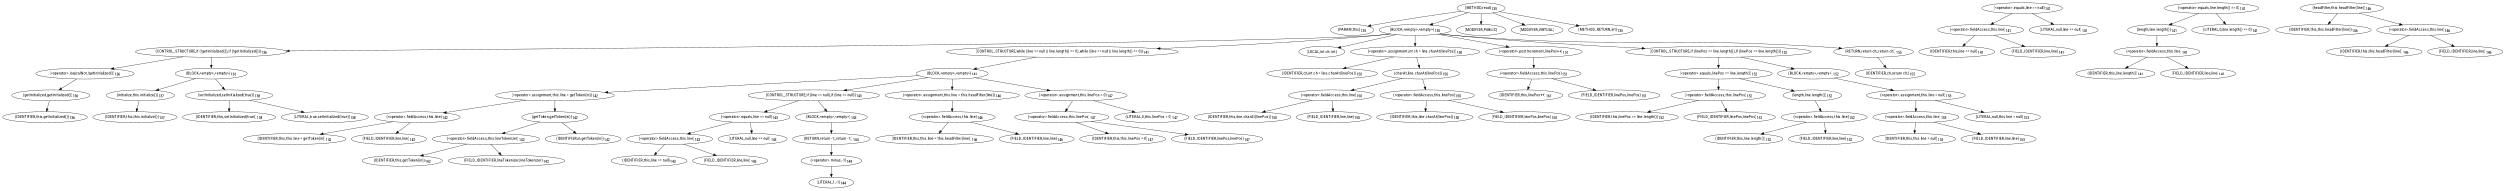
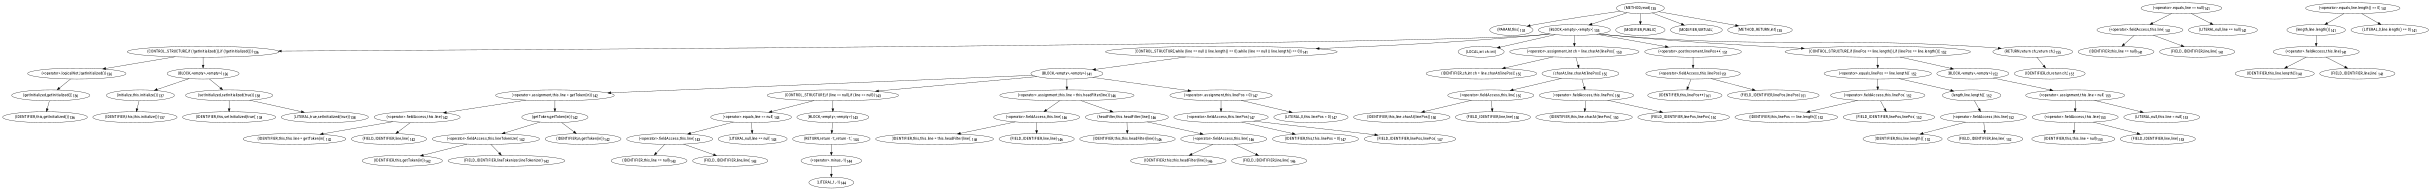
edge "(<operator>.assignment,this.line = this.headFilter(line))" -> "(headFilter,this.headFilter(line))": added
